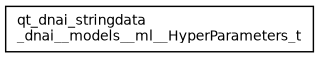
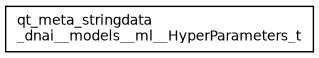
node "qt_dnai_stringdata _dnai__models__ml__HyperParameters_t": label "qt_dnai_stringdata _dnai__models__ml__HyperParameters_t" -> "qt_meta_stringdata _dnai__models__ml__HyperParameters_t"
